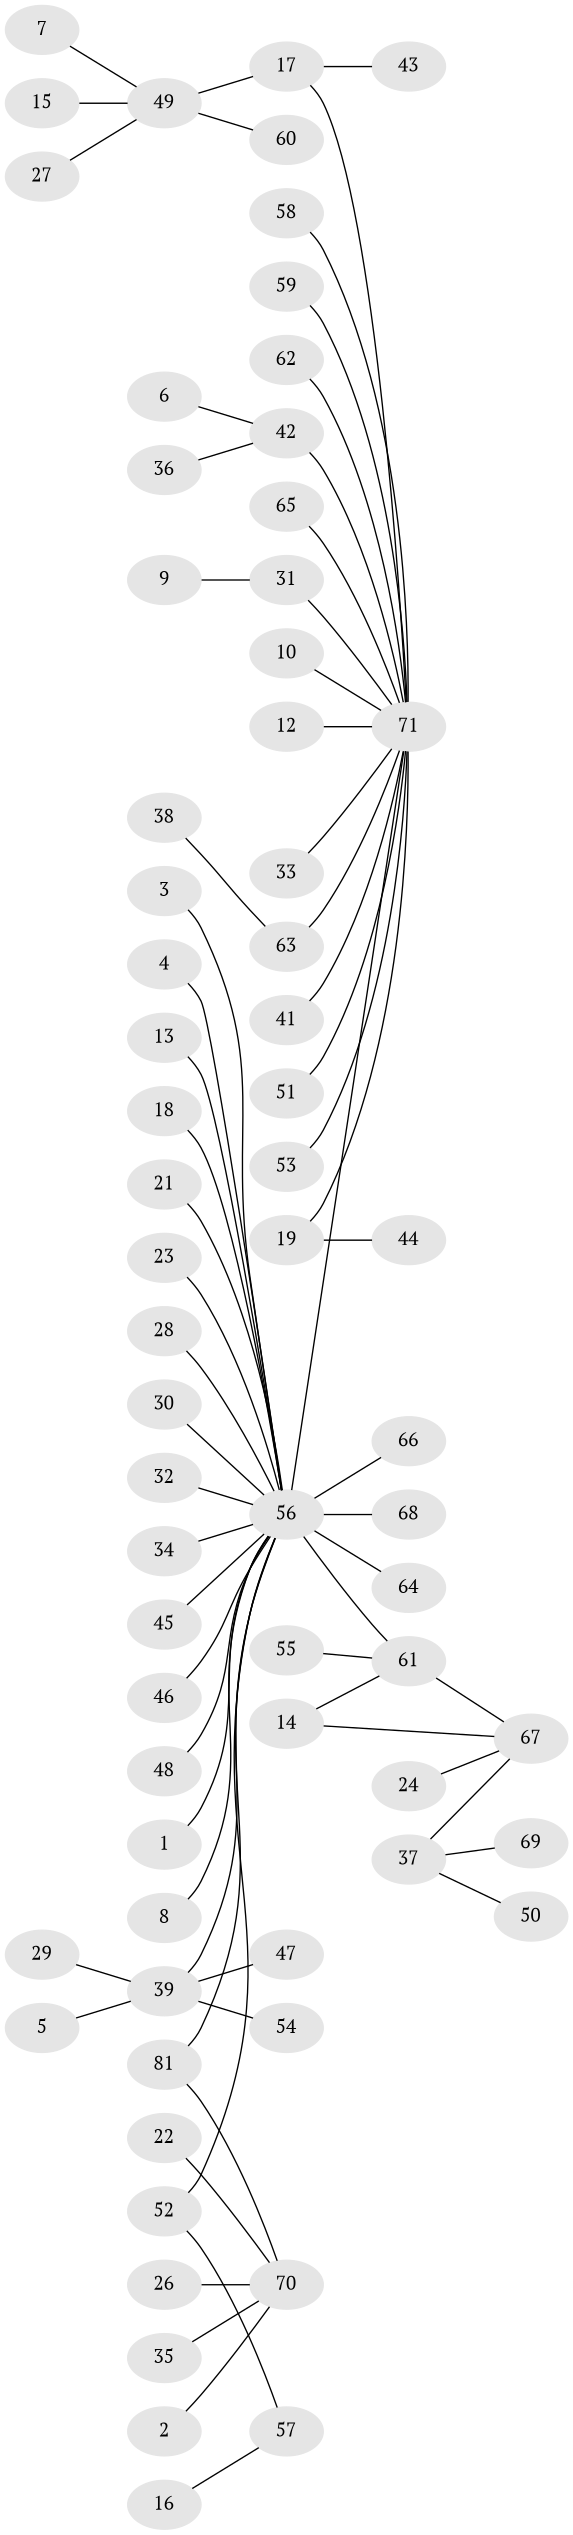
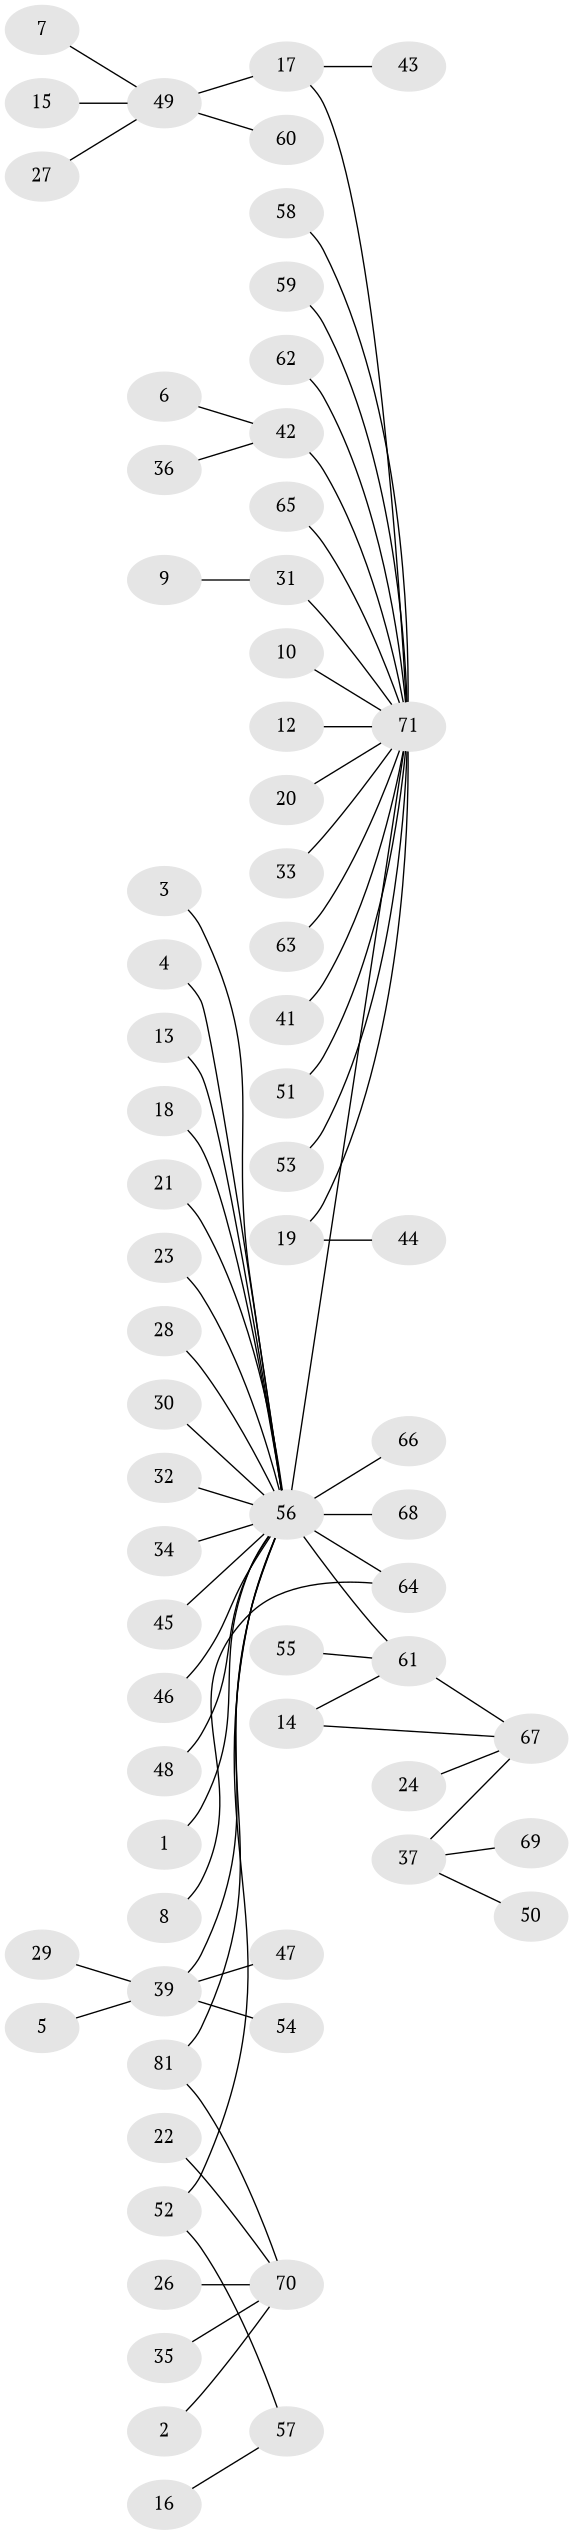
node "20": added
node "38": removed
edge "56" -- "8": now "64" -- "8"
